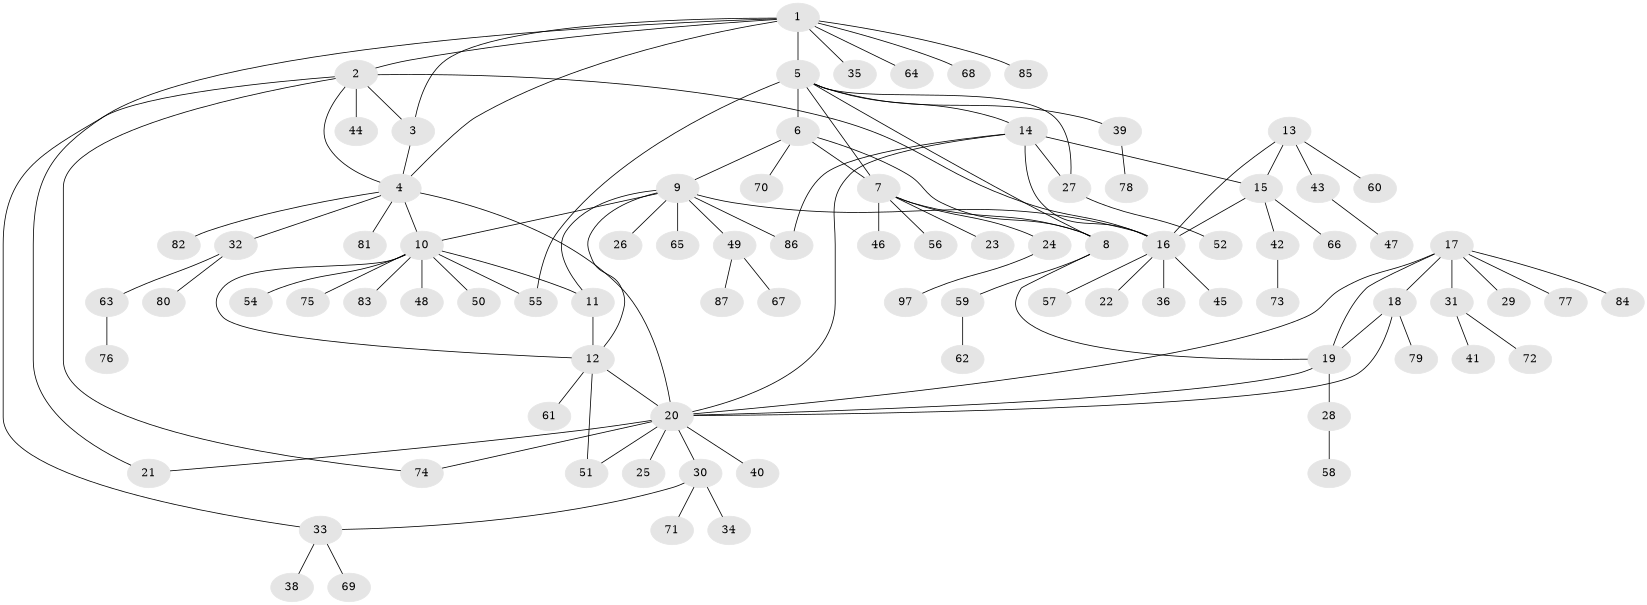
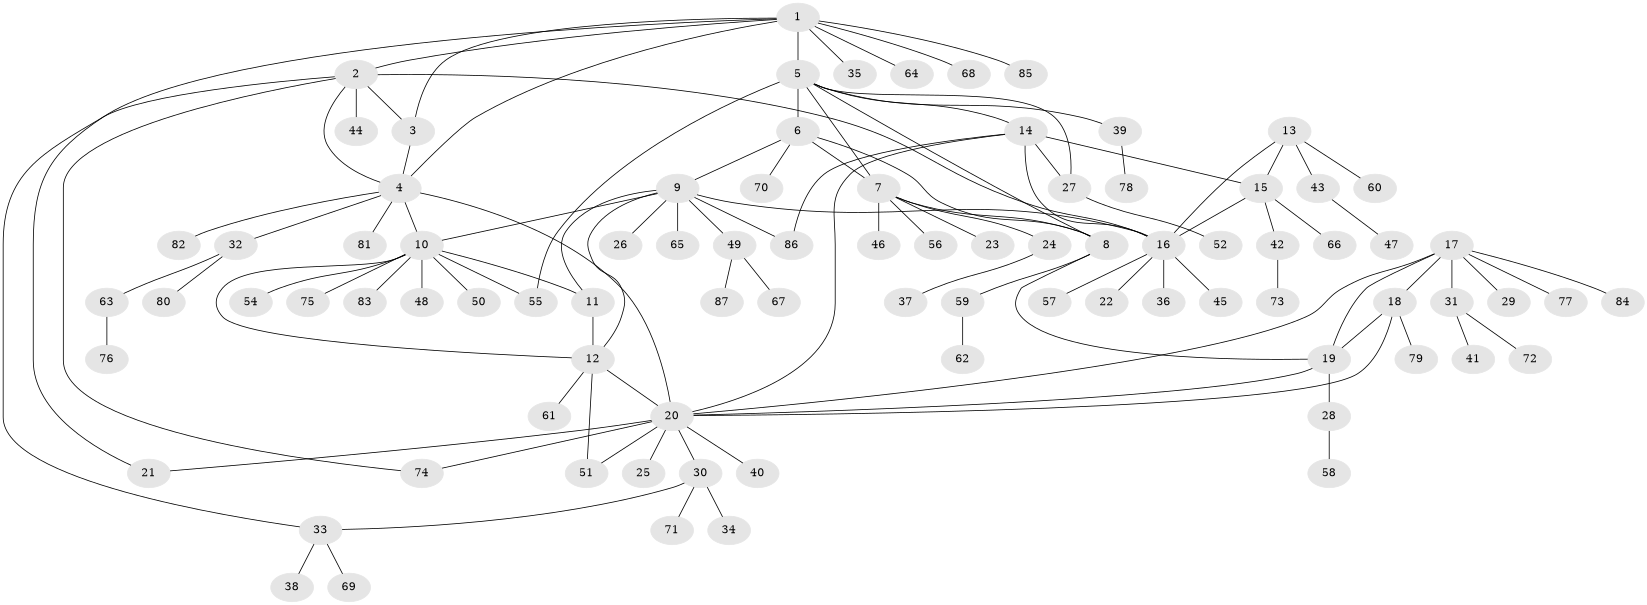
node "97": label "97" -> "37"
